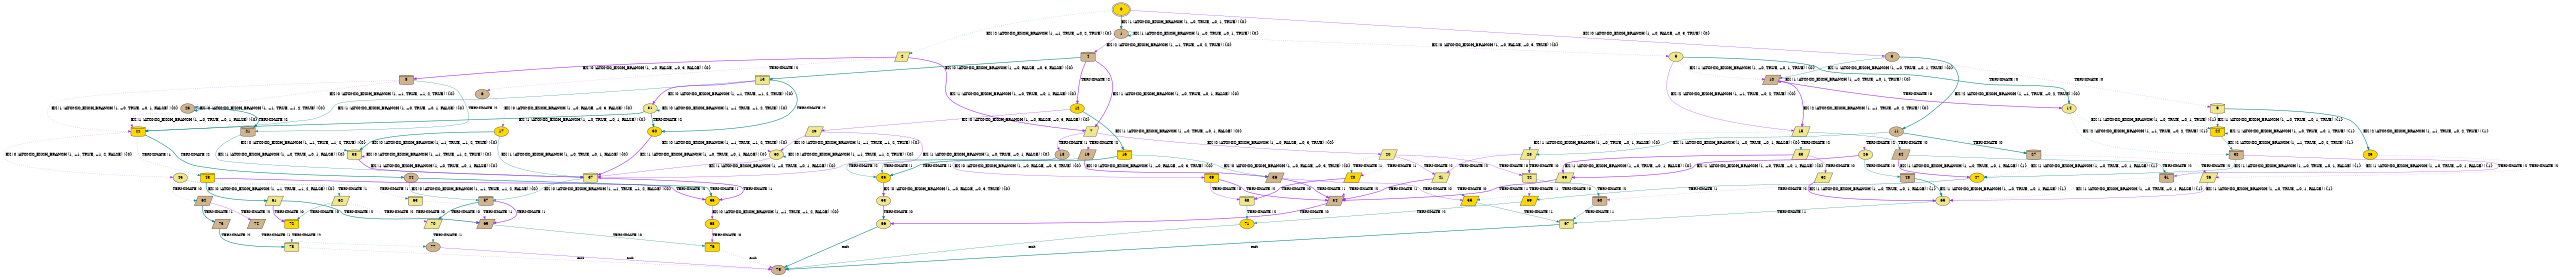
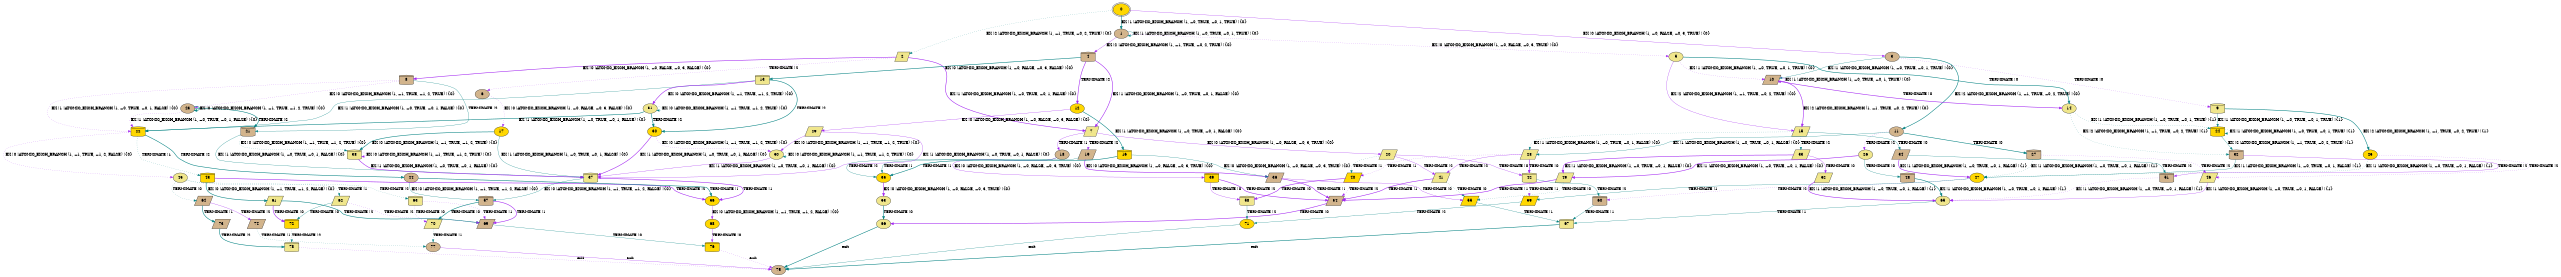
node "99": label "99" -> "49"
edge "45" -> "63": label "TERMINATE !1" -> "TERMINATE !2"
